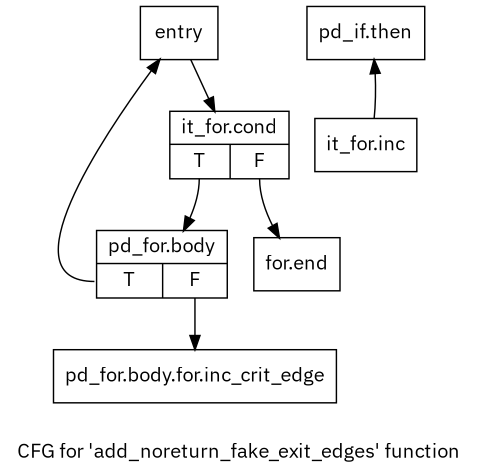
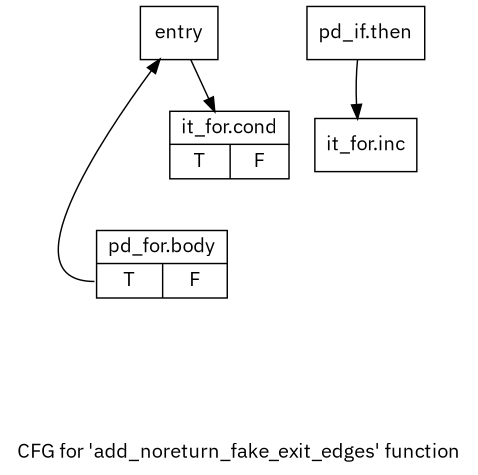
edge "it_for.inc" -> "pd_if.then": reversed
edge "it_for.cond" -> "pd_for.body": removed
node "for.end": removed
node "pd_for.body.for.inc_crit_edge": removed
